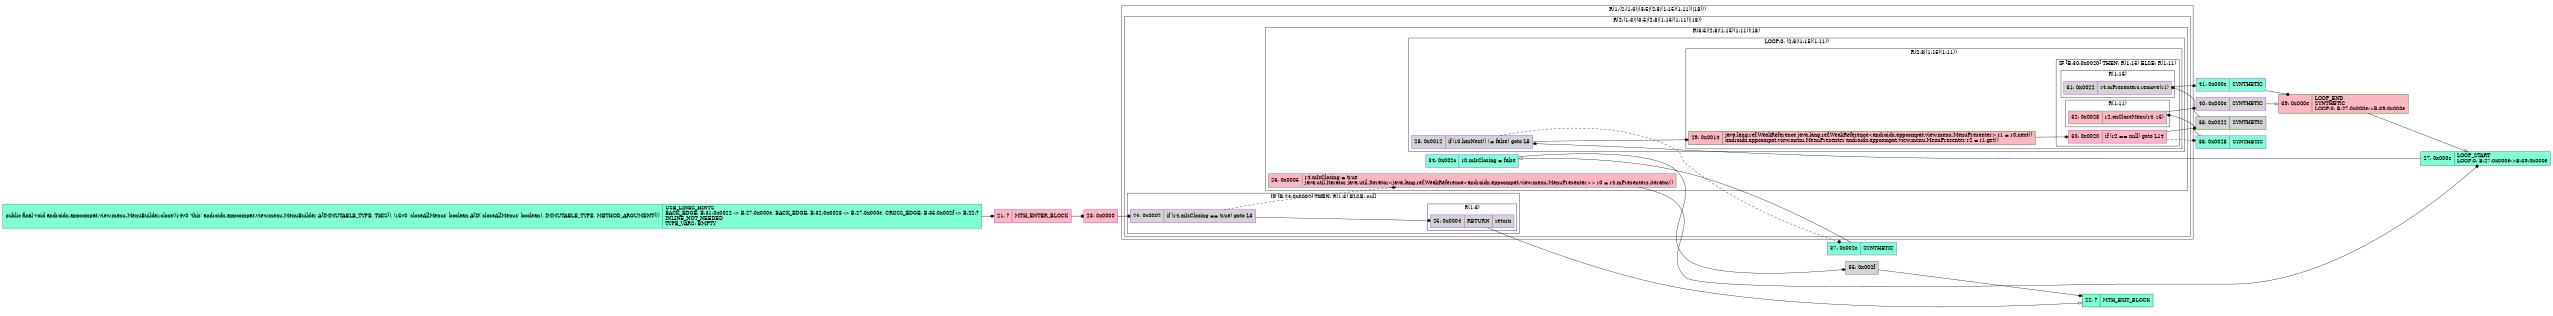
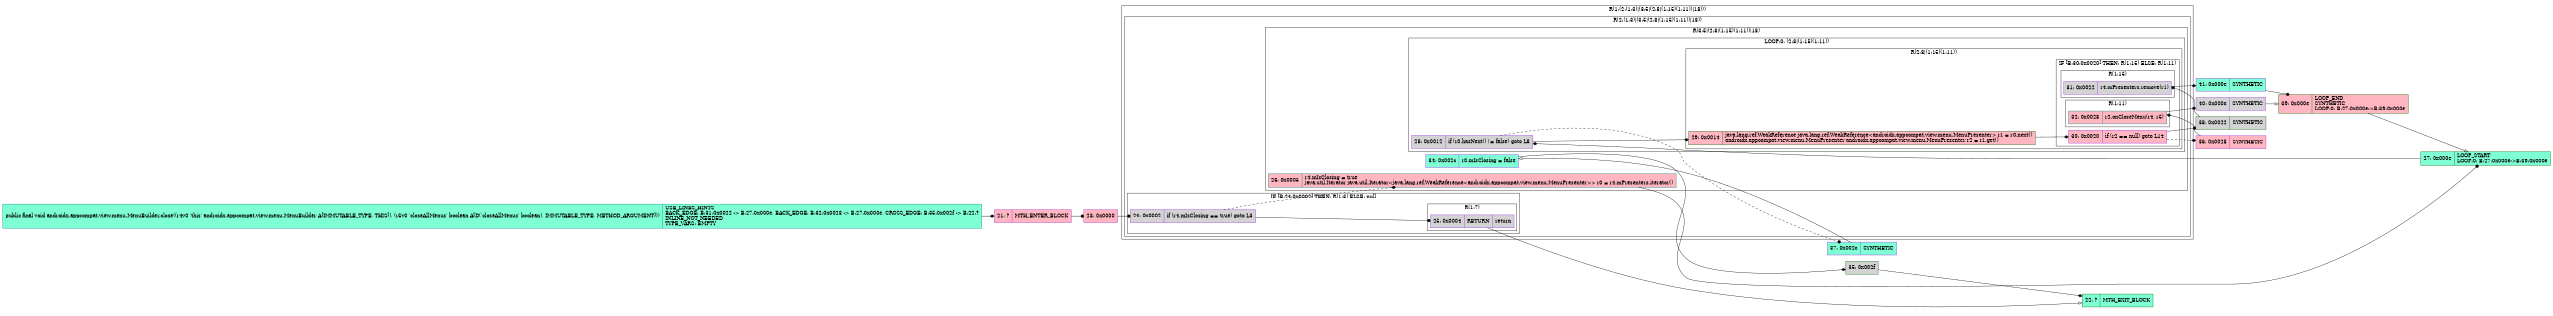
node "36: 0x0028": fillcolor aquamarine -> lightpink
cluster "R(1:3)": label "R(1:3)" -> "R(1:7)"
